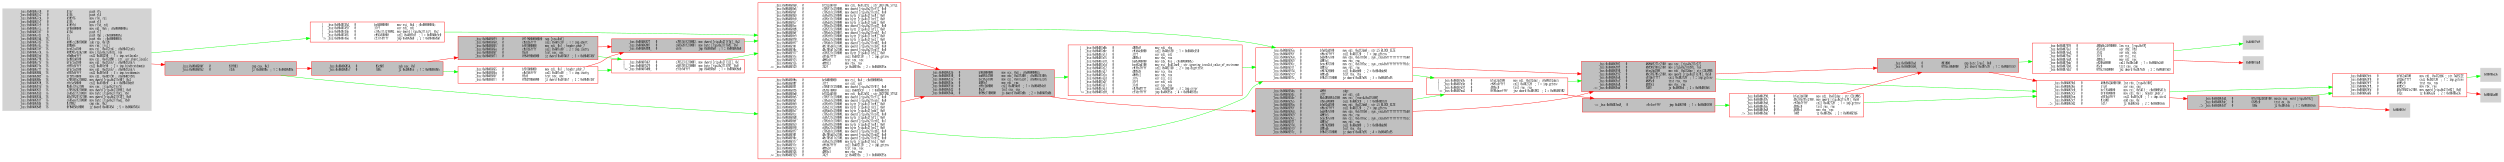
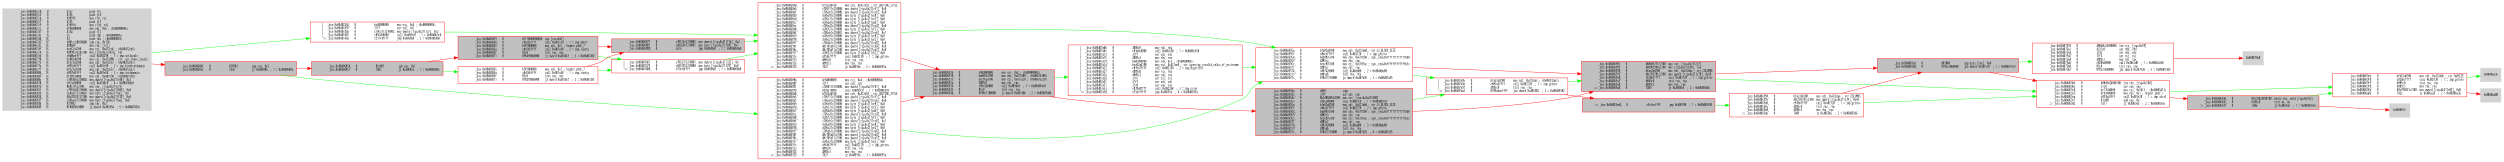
node "0x000079d9": removed
